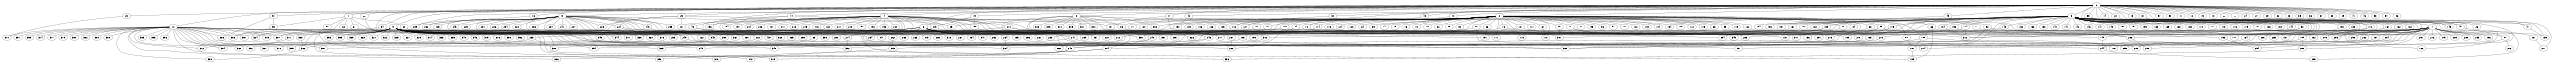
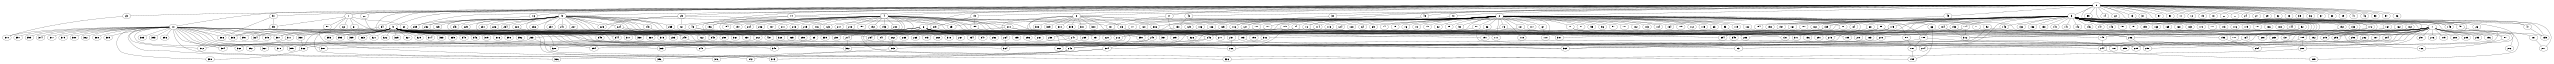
node "89": removed
edge "87" -- "272": now "7" -- "272"
